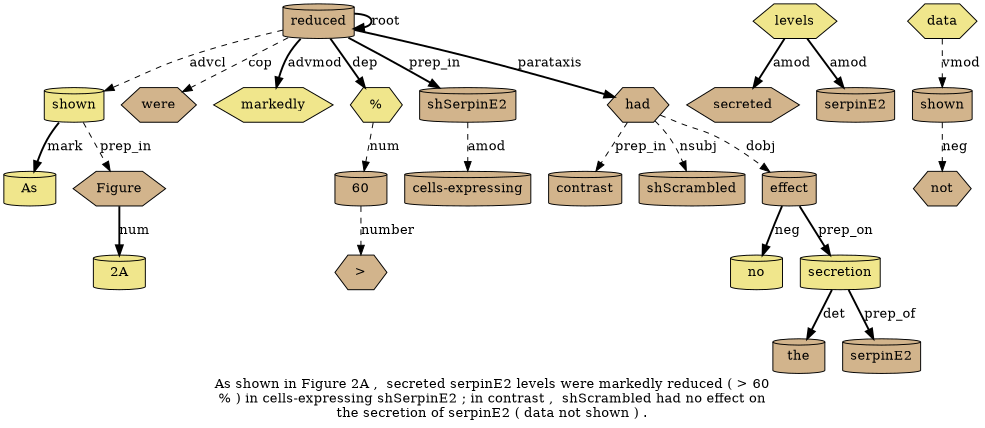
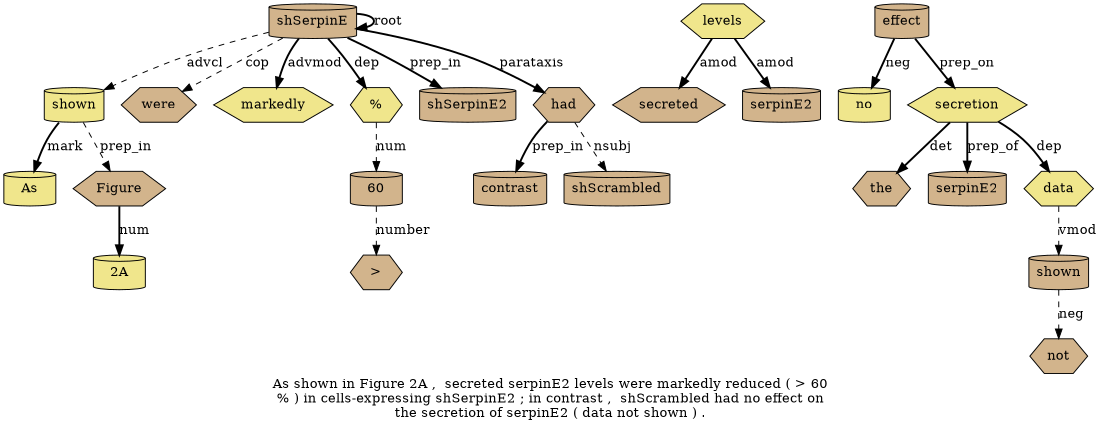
node "reduced": label "reduced" -> "shSerpinE"
edge "had" -> "effect": removed, label "dobj"
edge "secretion" -> "data": added, label "dep"
edge "had" -> "contrast": style dashed -> bold
node "cells-expressing": removed
node "secretion": shape cylinder -> hexagon
node "the": shape cylinder -> hexagon
